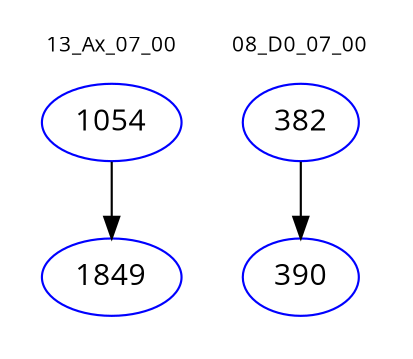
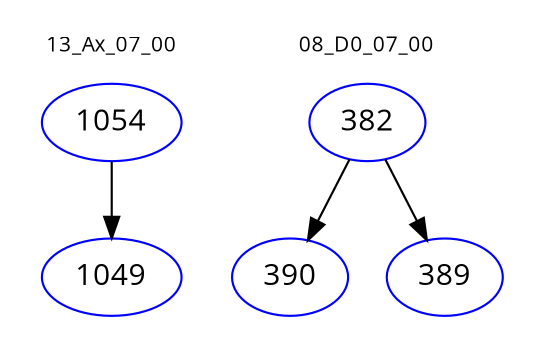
node "1849": label "1849" -> "1049"
node "389": added
